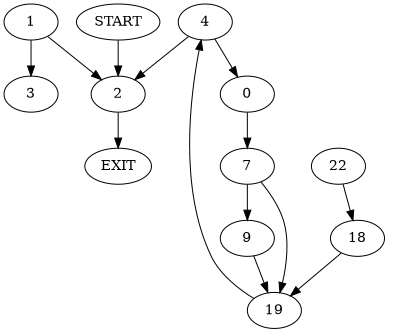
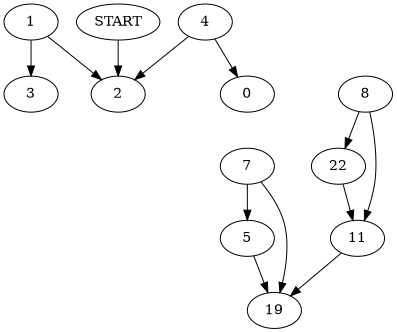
node "8": added
edge "0" -> "7": removed
node "EXIT": removed
edge "19" -> "4": removed
node "9": label "9" -> "5"
node "18": label "18" -> "11"
